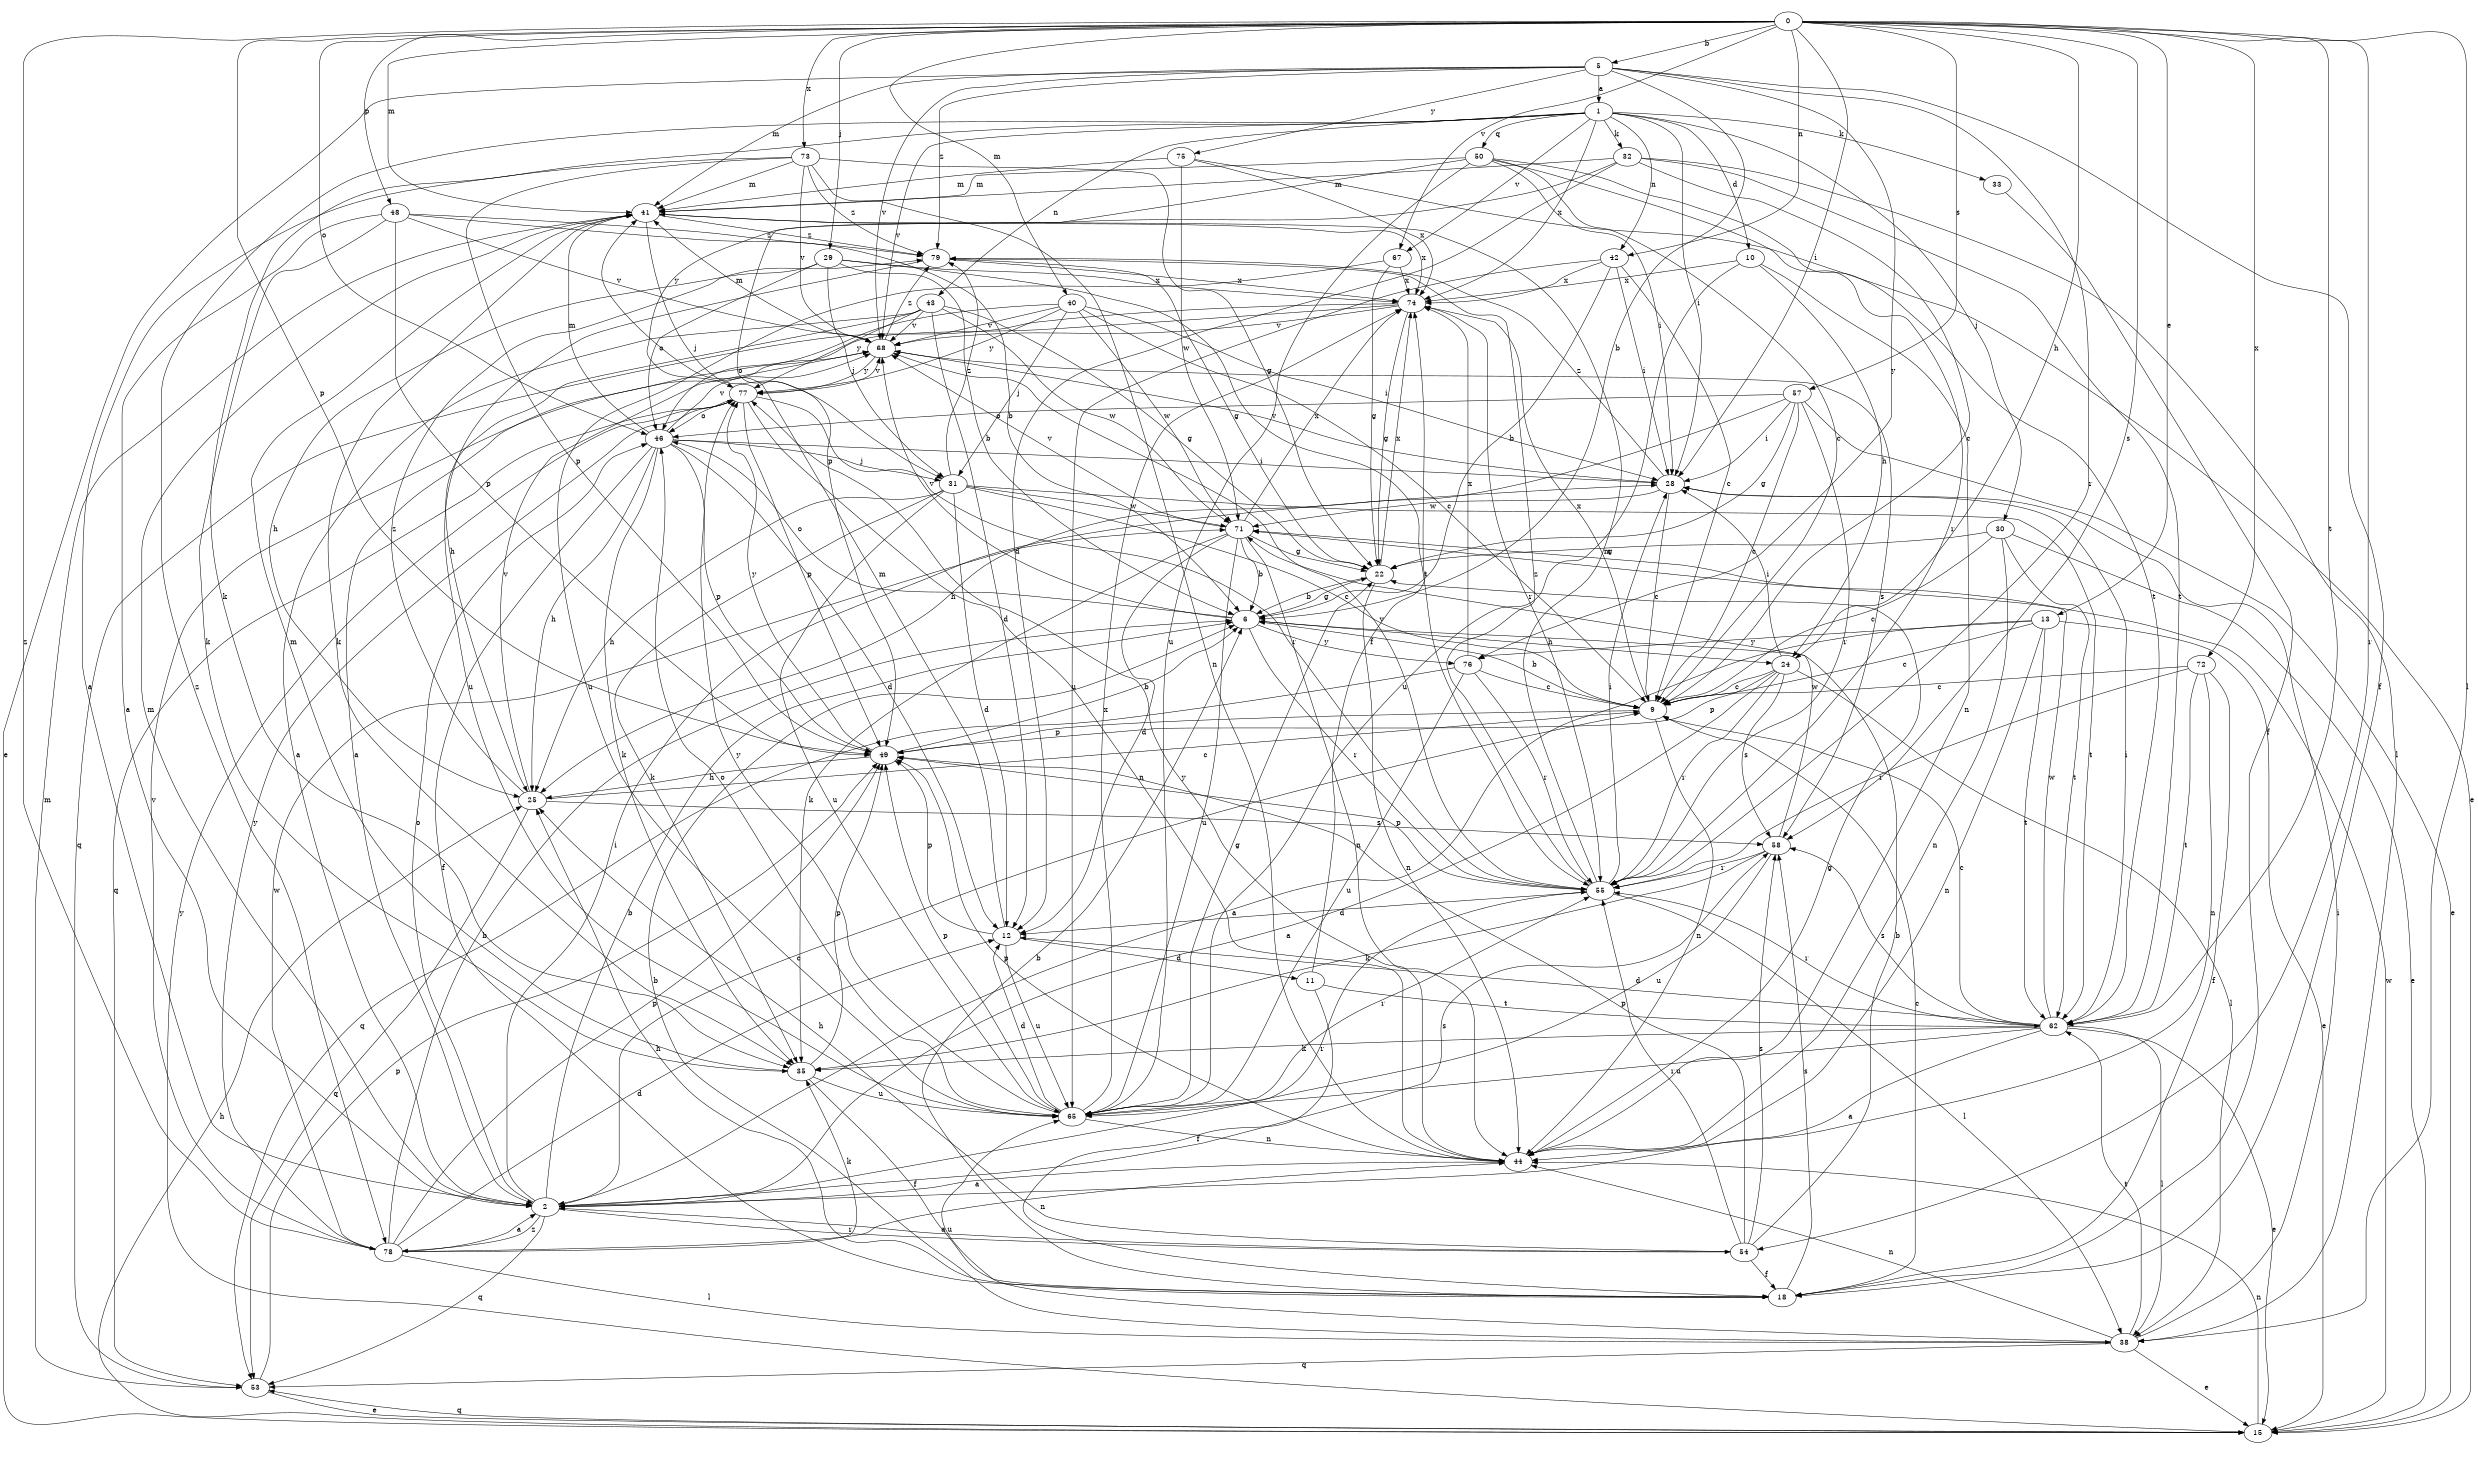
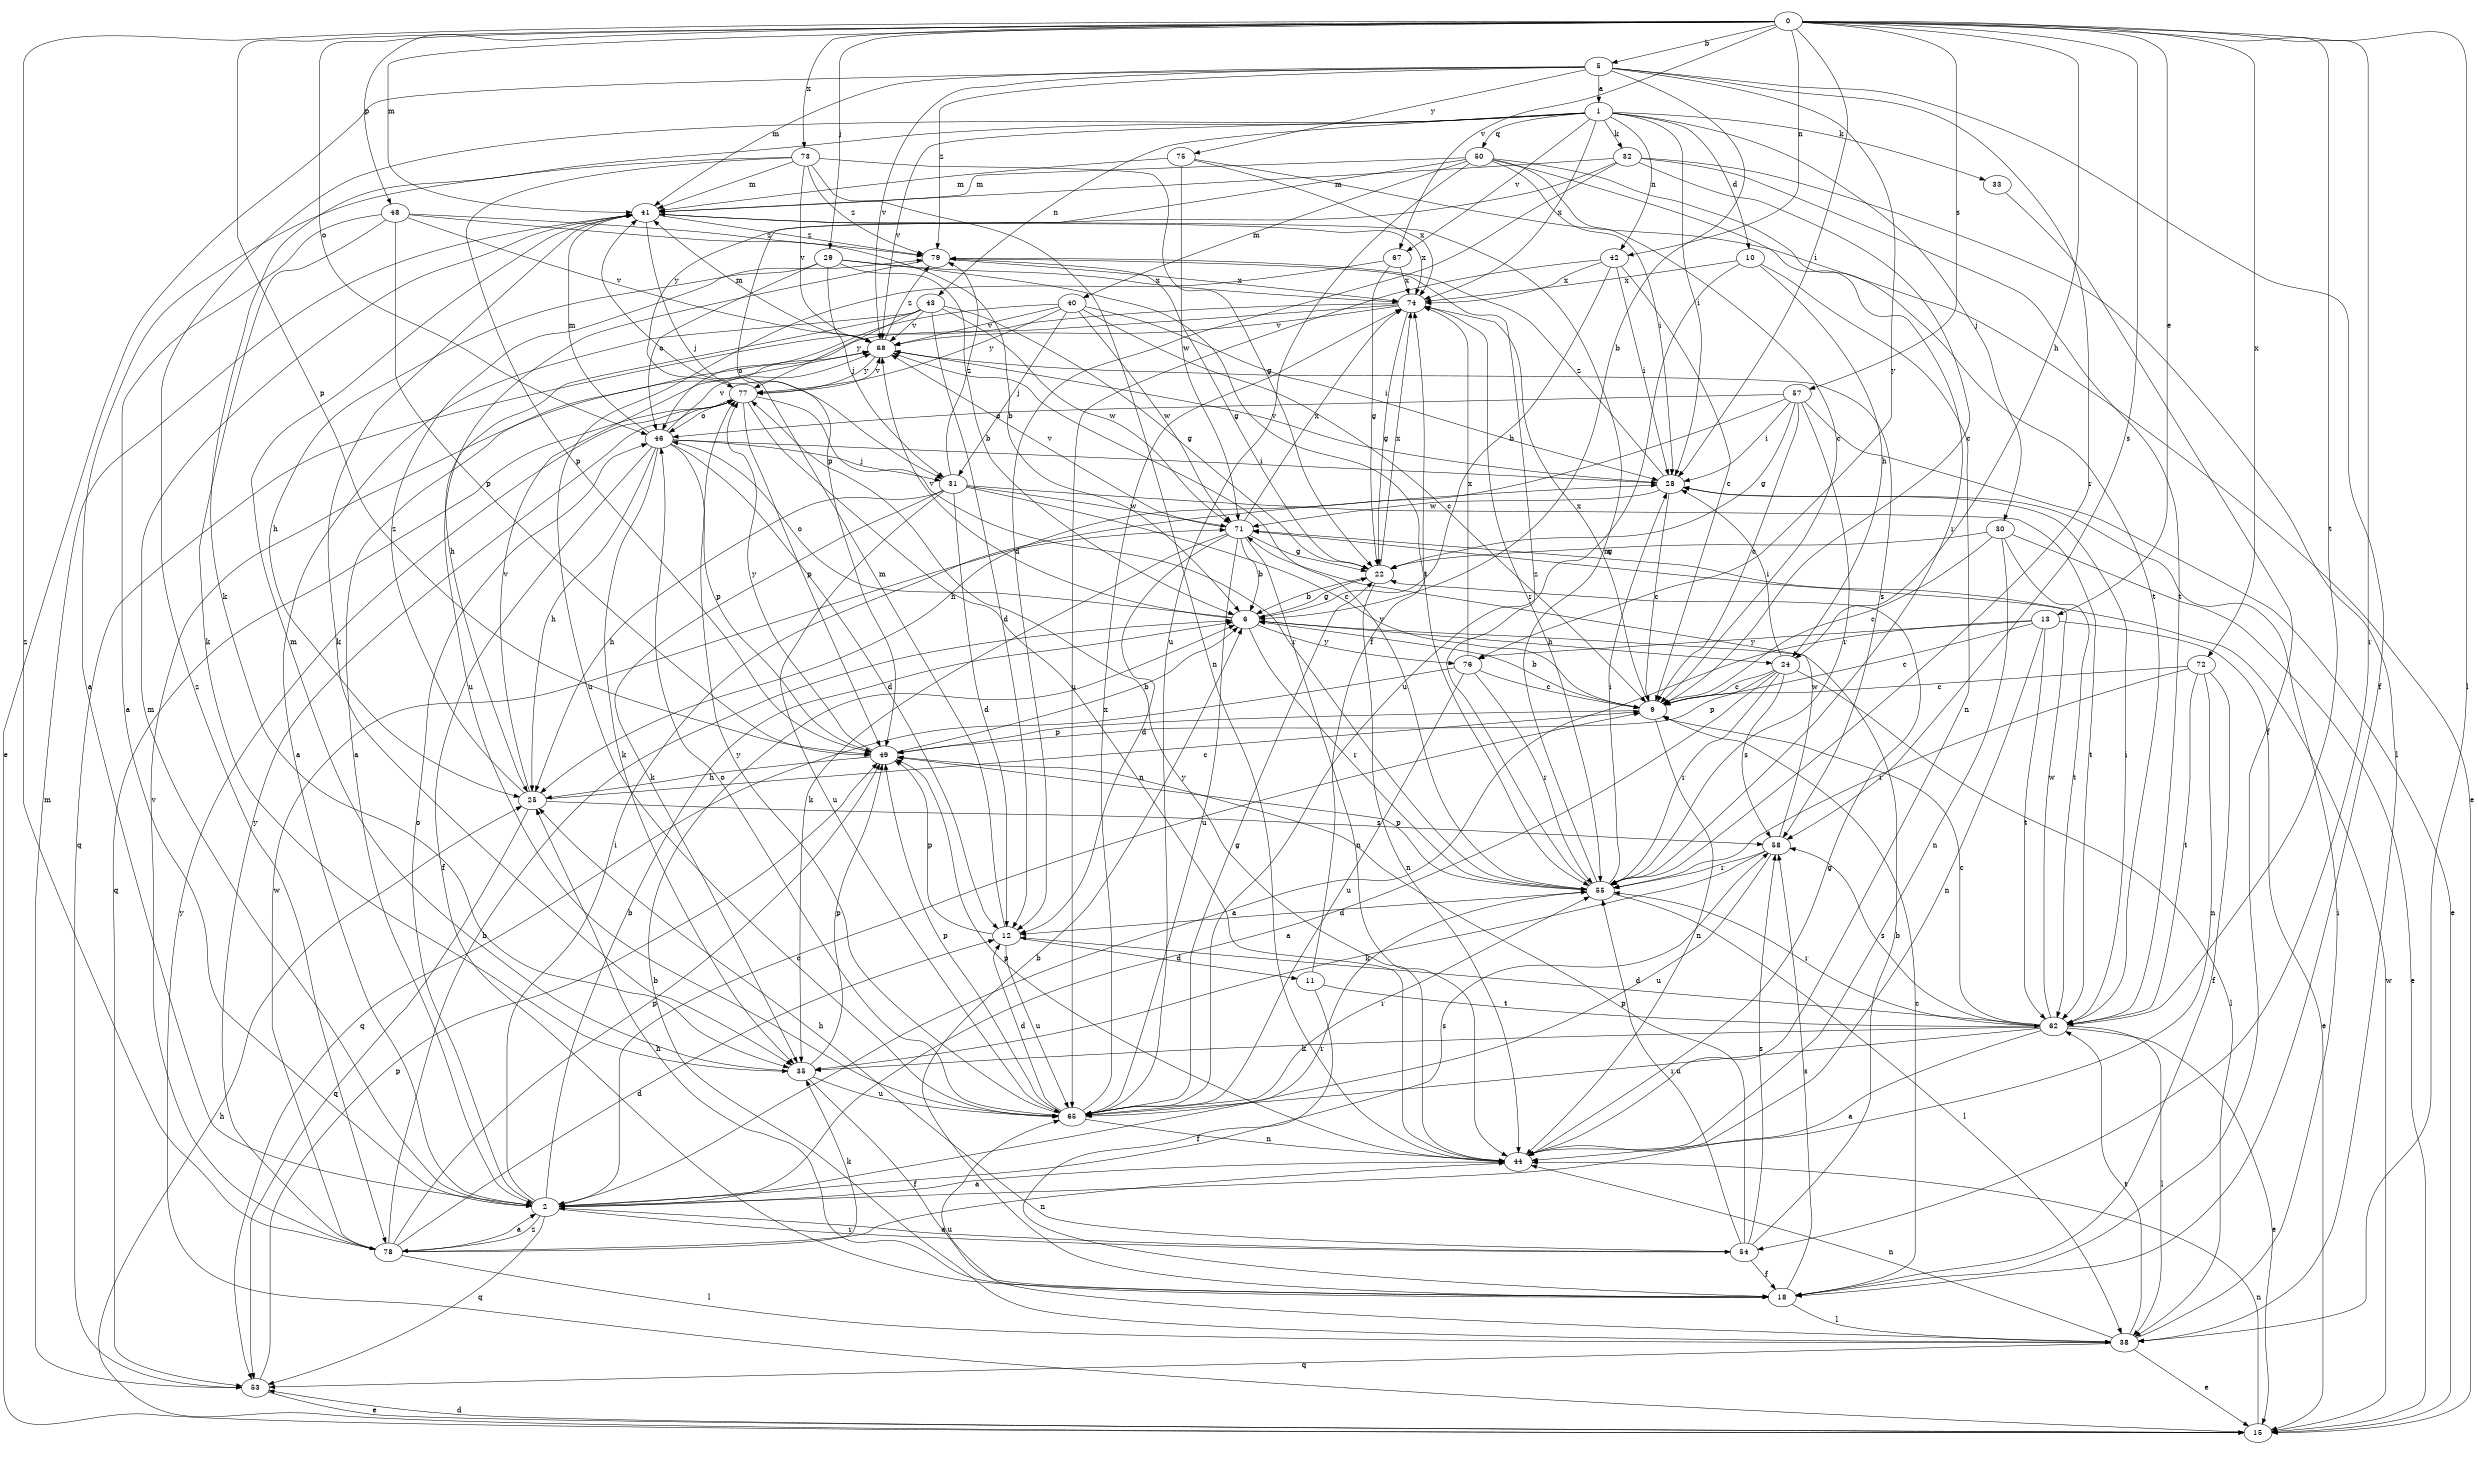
edge "0" -> "40": now "50" -> "40"
edge "18" -> "38": added, label "l"
edge "15" -> "53": label "q" -> "d"
